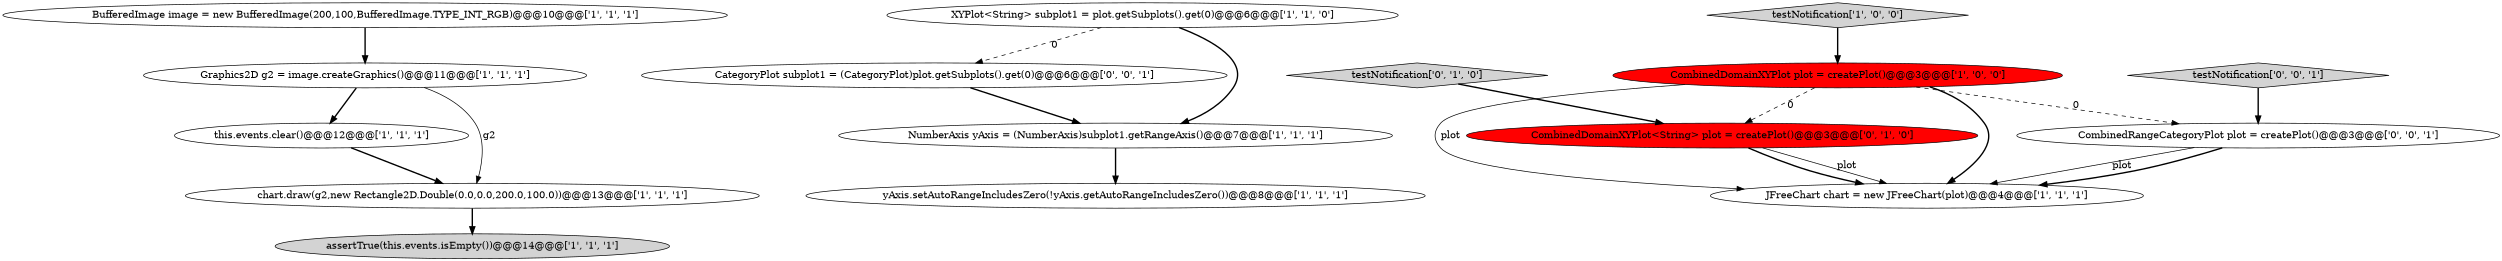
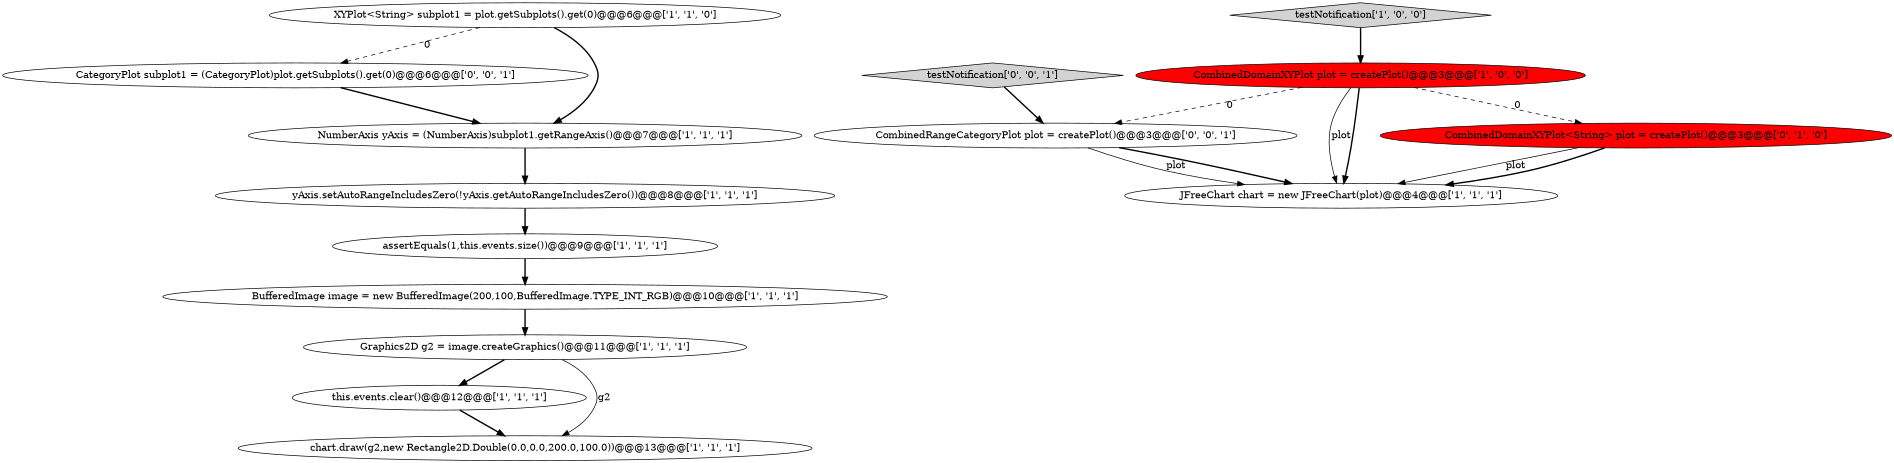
node "testNotification['0', '1', '0']": removed
node "assertTrue(this.events.isEmpty())@@@14@@@['1', '1', '1']": removed
node "assertEquals(1,this.events.size())@@@9@@@['1', '1', '1']": added
